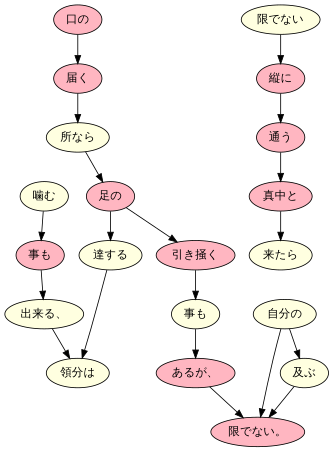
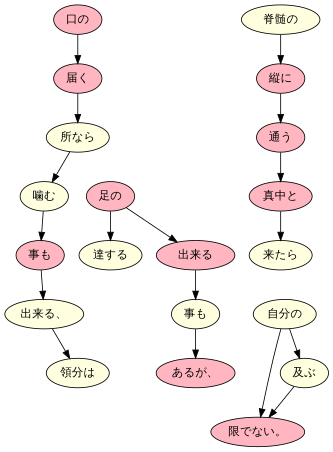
node "限でない": label "限でない" -> "脊髄の"
edge "所なら" -> "足の": now "所なら" -> "噛む"
node "引き掻く": label "引き掻く" -> "出来る"
edge "達する" -> "領分は": removed
edge "あるが、" -> "限でない。": removed
